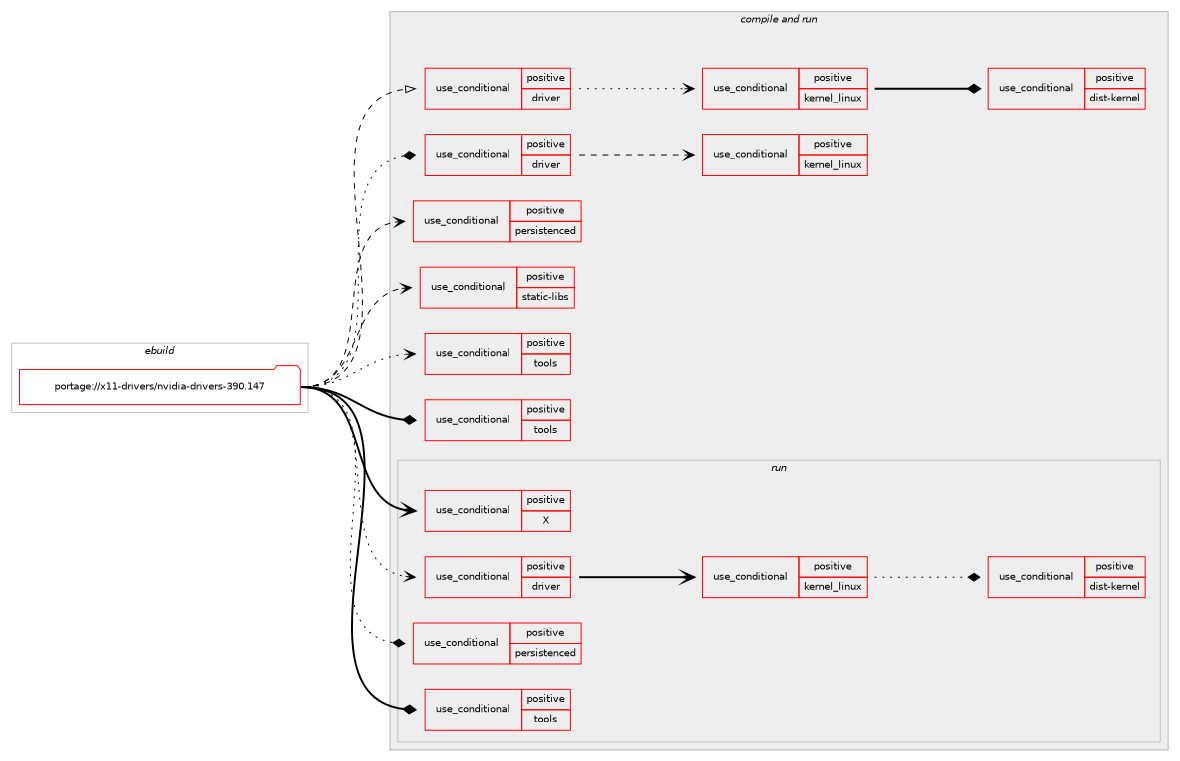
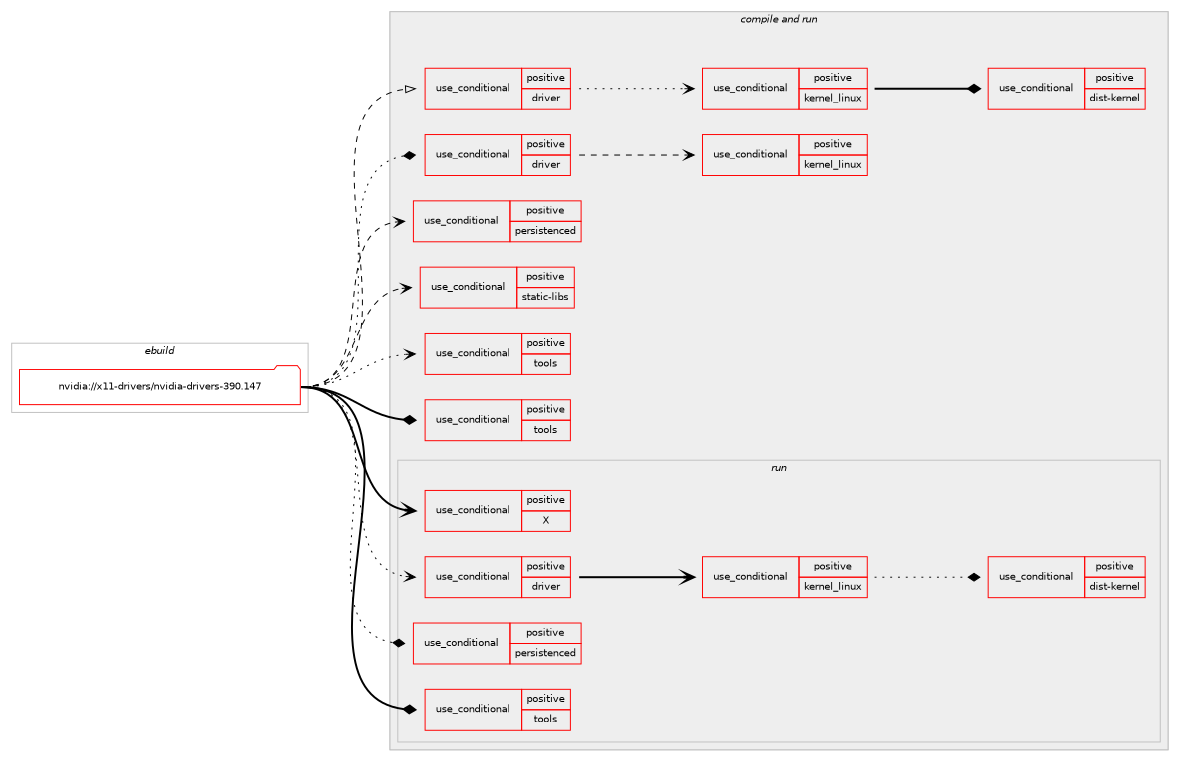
node "portage://x11-drivers/nvidia-drivers-390.147": label "portage://x11-drivers/nvidia-drivers-390.147" -> "nvidia://x11-drivers/nvidia-drivers-390.147"
